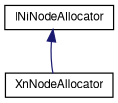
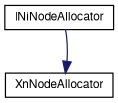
edge "XnNodeAllocator" -> "INiNodeAllocator": reversed
